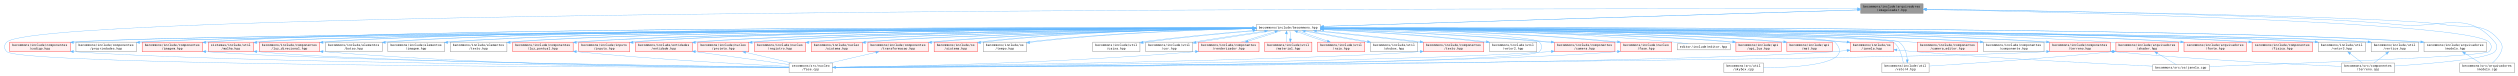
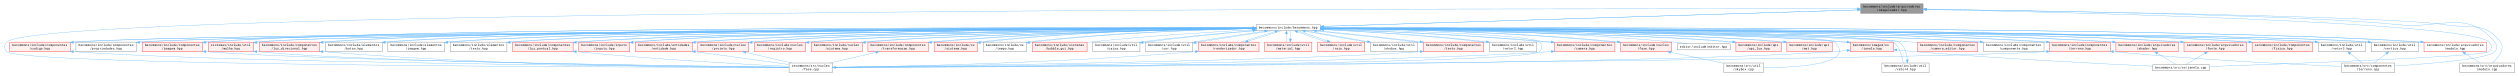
node "becommons/include/sistemas /bubble_gui.hpp": added
node "becommons/include/os /janela.hpp": label "becommons/include/os /janela.hpp" -> "becommons/imagem/os /janela.hpp"
node "becommons/include/arquivadores /modelo.hpp": color grey40 -> red
edge "becommons/src/os/janela.cpp" -> "becommons/include/arquivadores /fonte.hpp": added
edge "becommons/include/util /vetor4.hpp" -> "becommons/include/arquivadores /shader.hpp": now "becommons/include/becommons.hpp" -> "becommons/include/arquivadores /shader.hpp"
edge "becommons/src/nucleo /fase.cpp" -> "becommons/include/nucleo /fase.hpp": now "becommons/src/util /skybox.cpp" -> "becommons/include/nucleo /fase.hpp"
